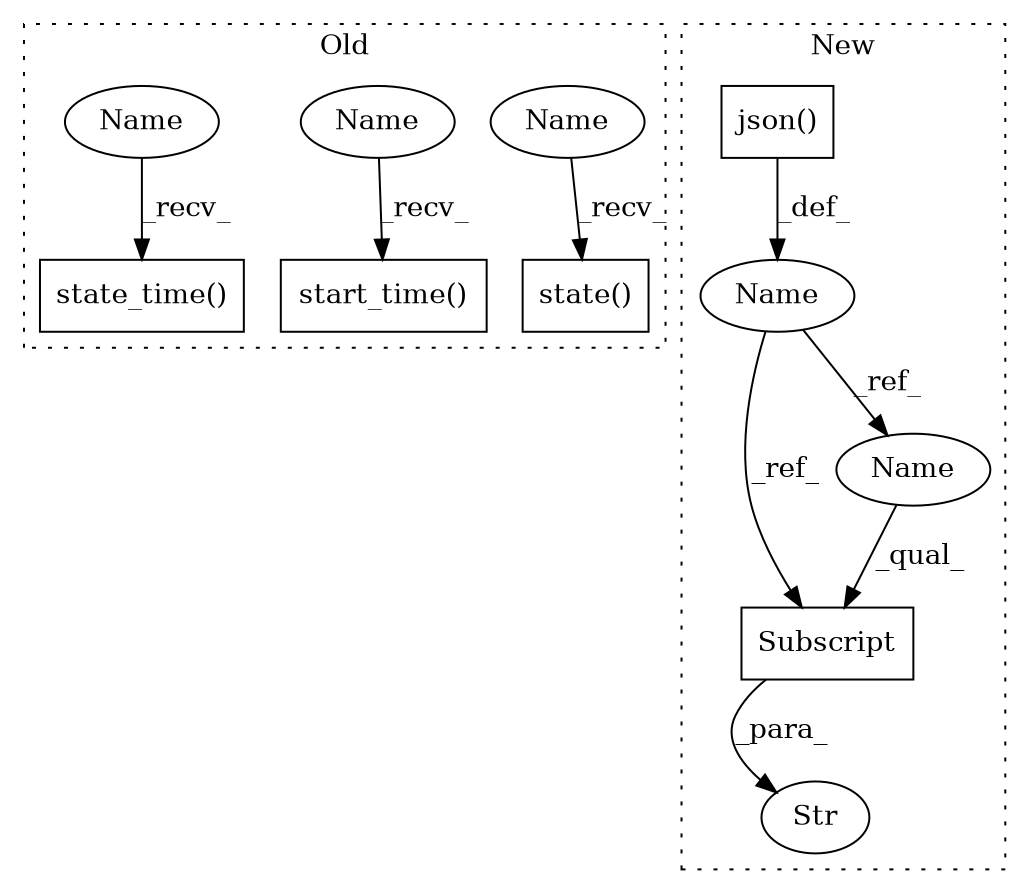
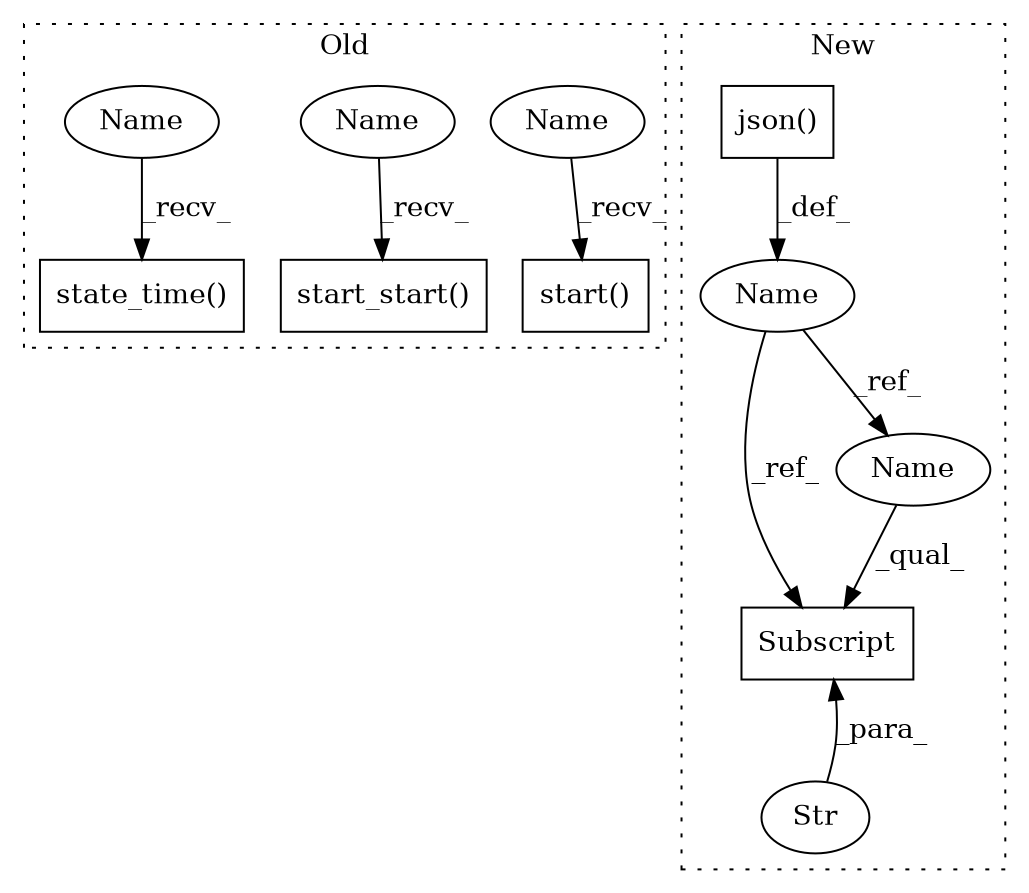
node "start_time()": label "start_time()" -> "start_start()"
node "state()": label "state()" -> "start()"
edge "Subscript" -> "Str": reversed
